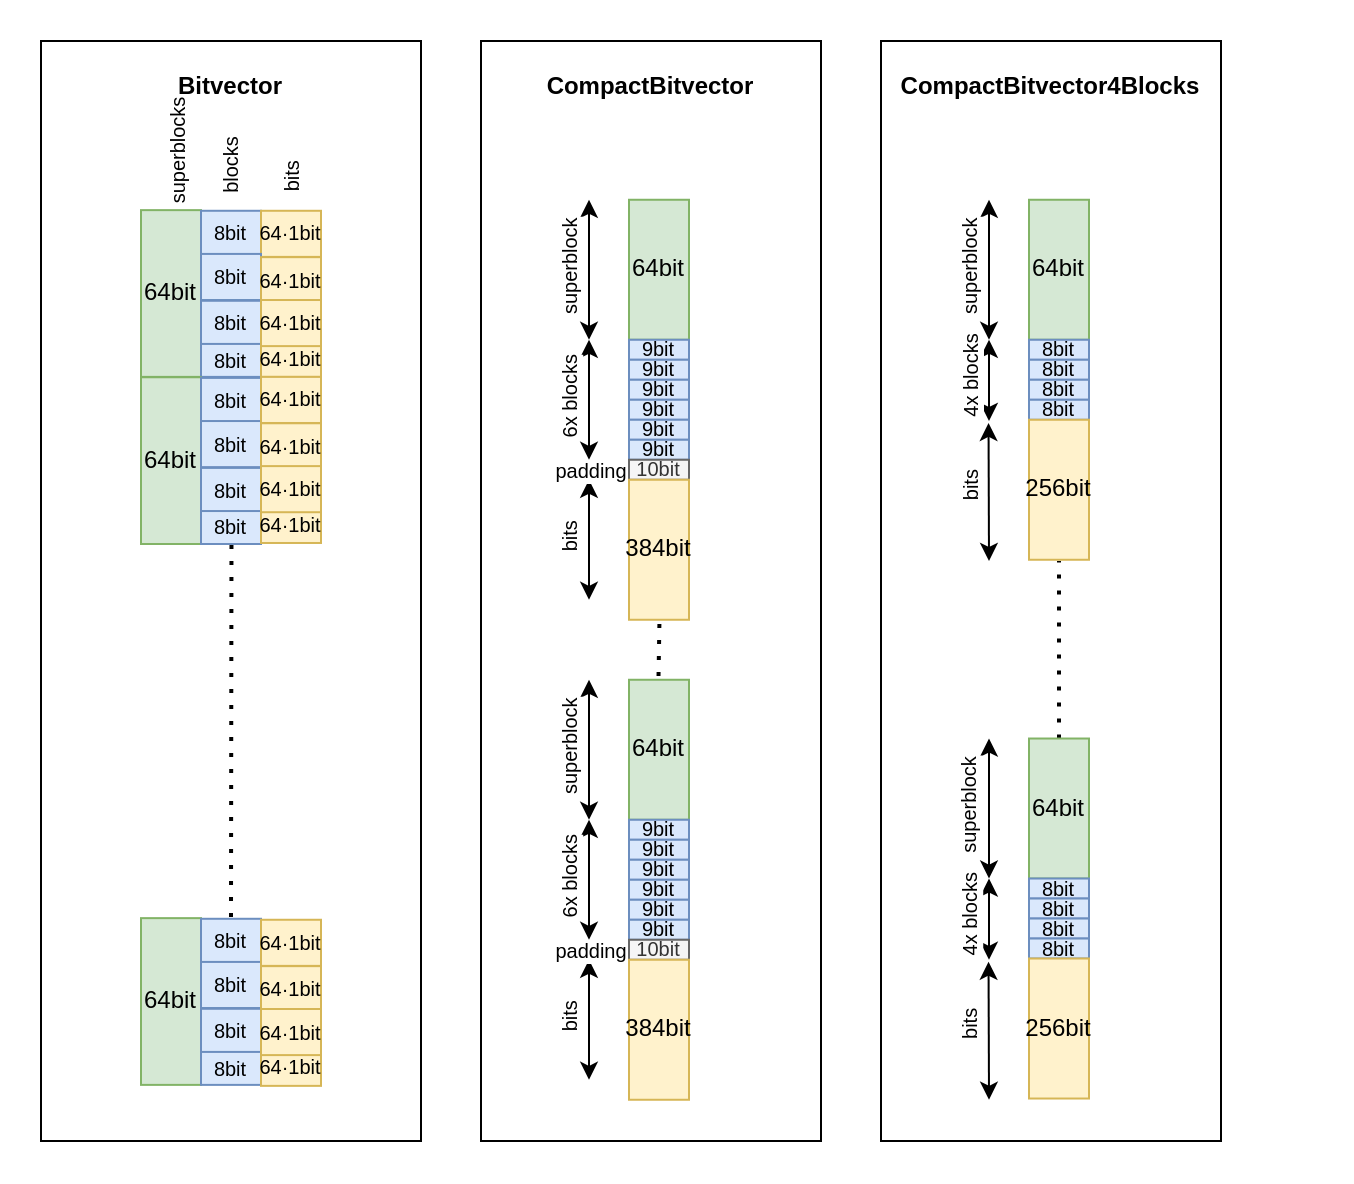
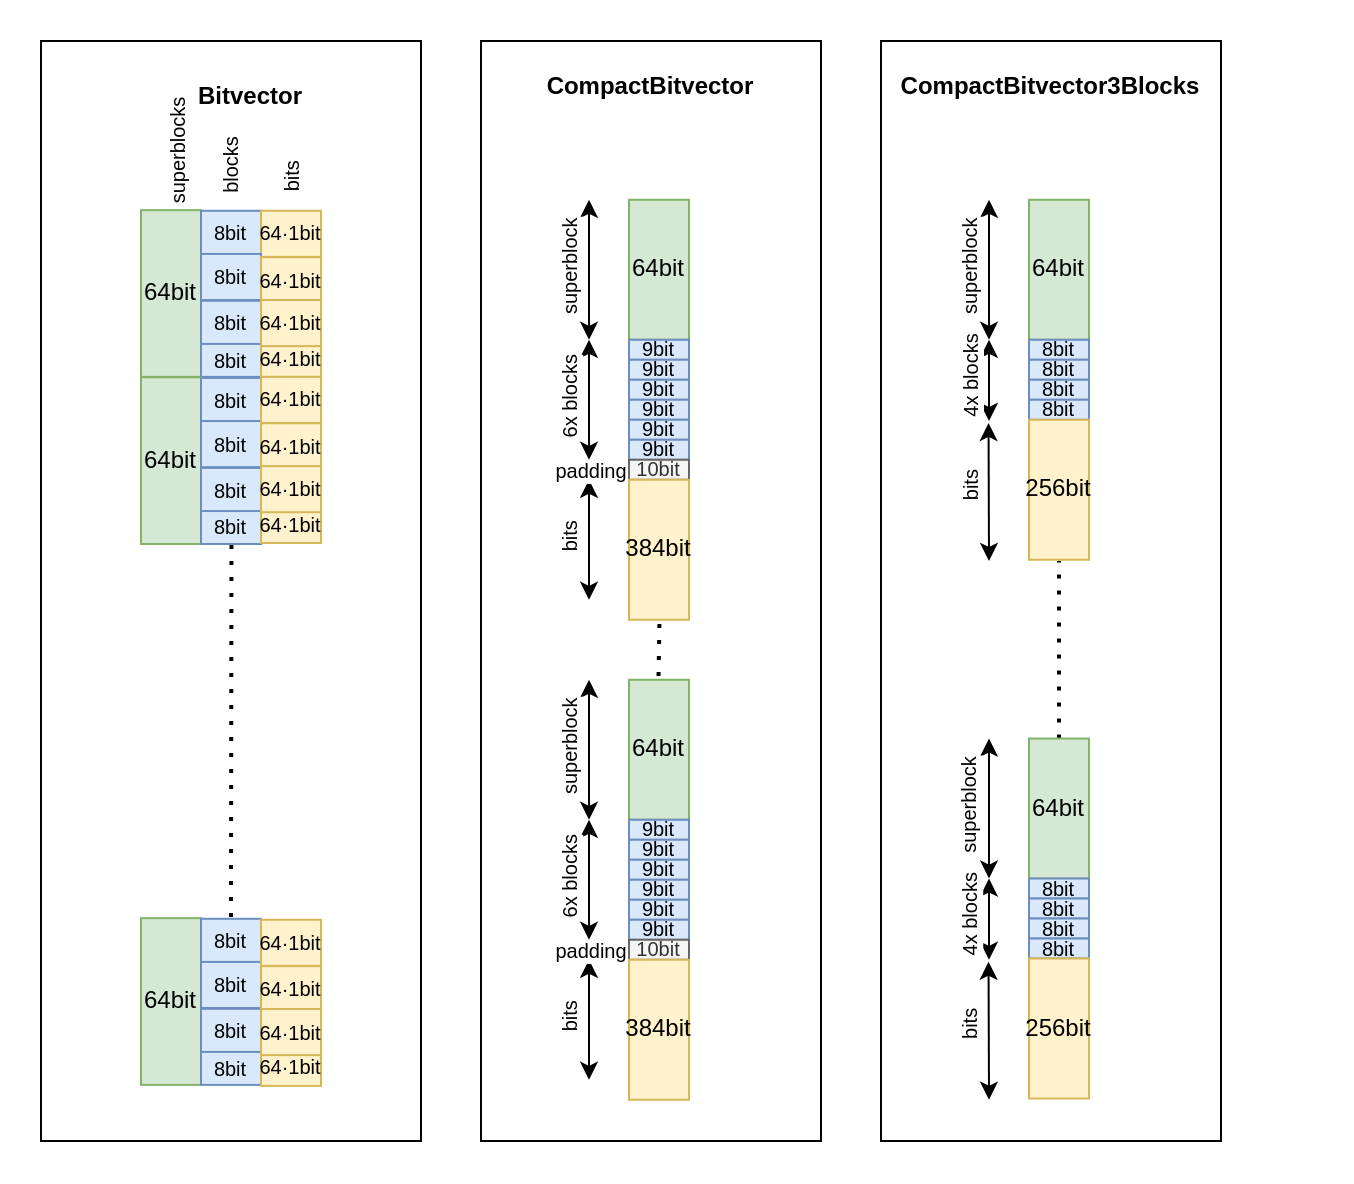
node "Bitvector": moved (231, 87) -> (251, 97)
node "CompactBitvector4Blocks": label "CompactBitvector4Blocks" -> "CompactBitvector3Blocks"
